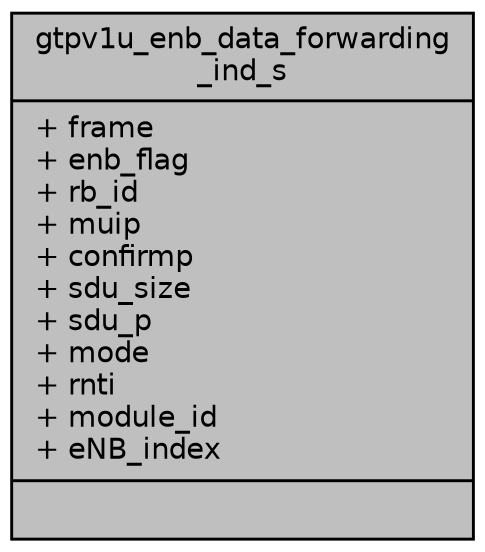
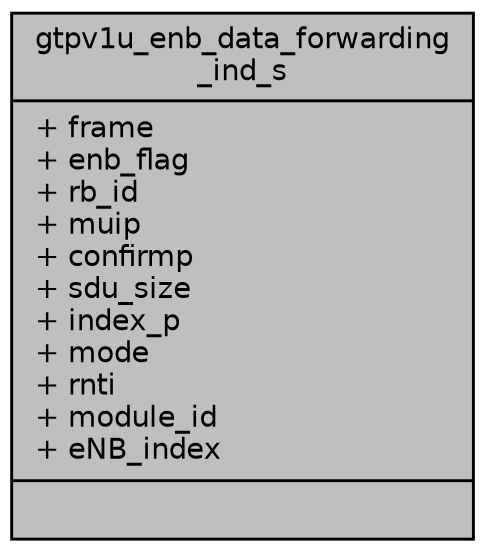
node "gtpv1u_enb_data_forwarding": text "+ sdu_p" -> "+ index_p"
